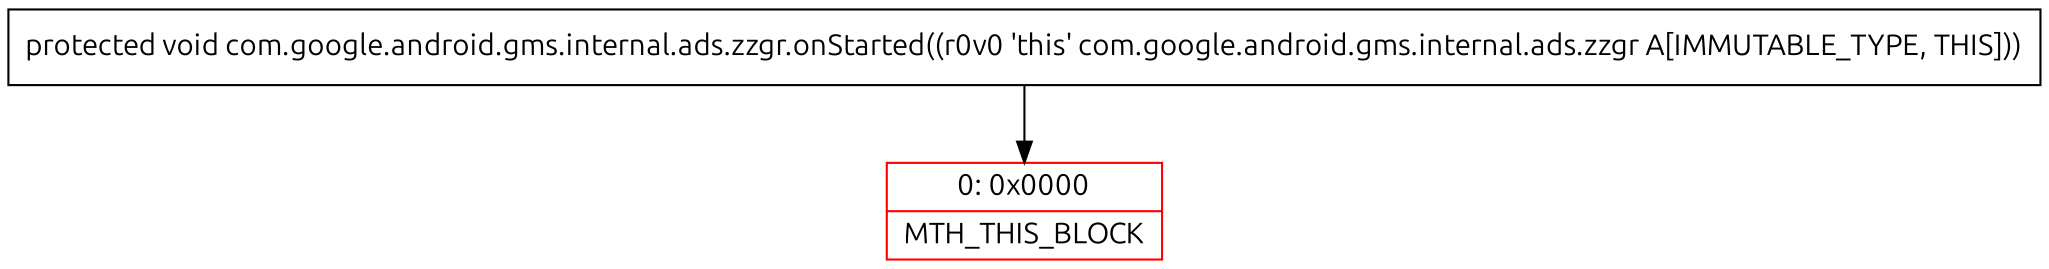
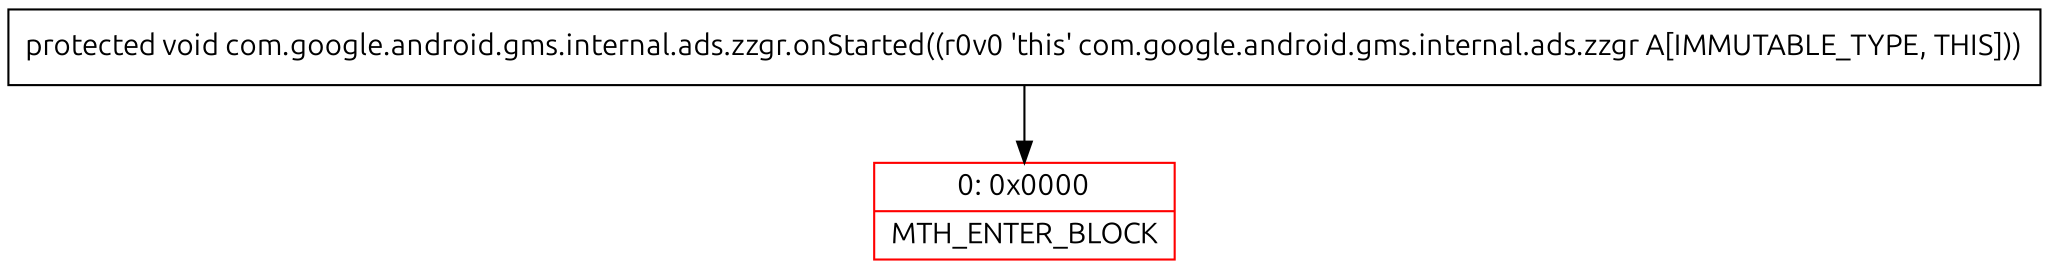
node "0: 0x0000": text "MTH_THIS_BLOCK" -> "MTH_ENTER_BLOCK"
